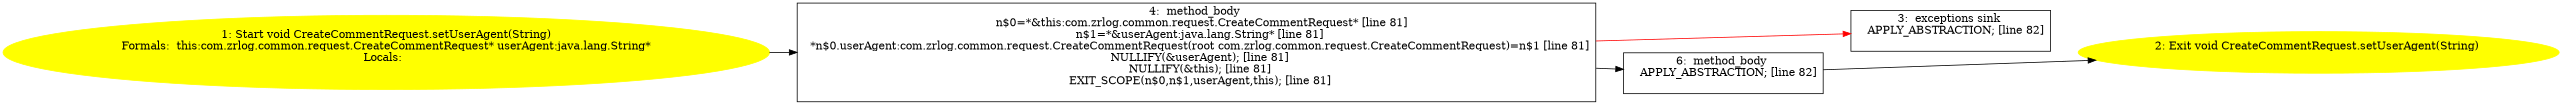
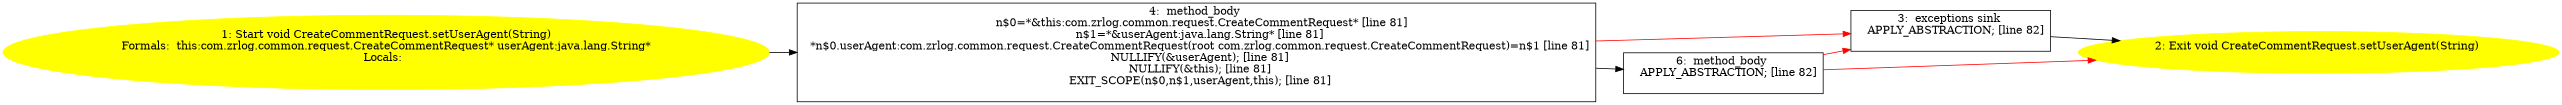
edge "3:  exceptions sink APPLY_ABSTRACTION; [line 82]" -> "2: Exit void CreateCommentRequest.setUserAgent(String)": added
edge "6:  method_body APPLY_ABSTRACTION; [line 82]" -> "3:  exceptions sink APPLY_ABSTRACTION; [line 82]": added
edge "6:  method_body APPLY_ABSTRACTION; [line 82]" -> "2: Exit void CreateCommentRequest.setUserAgent(String)": color black -> red
